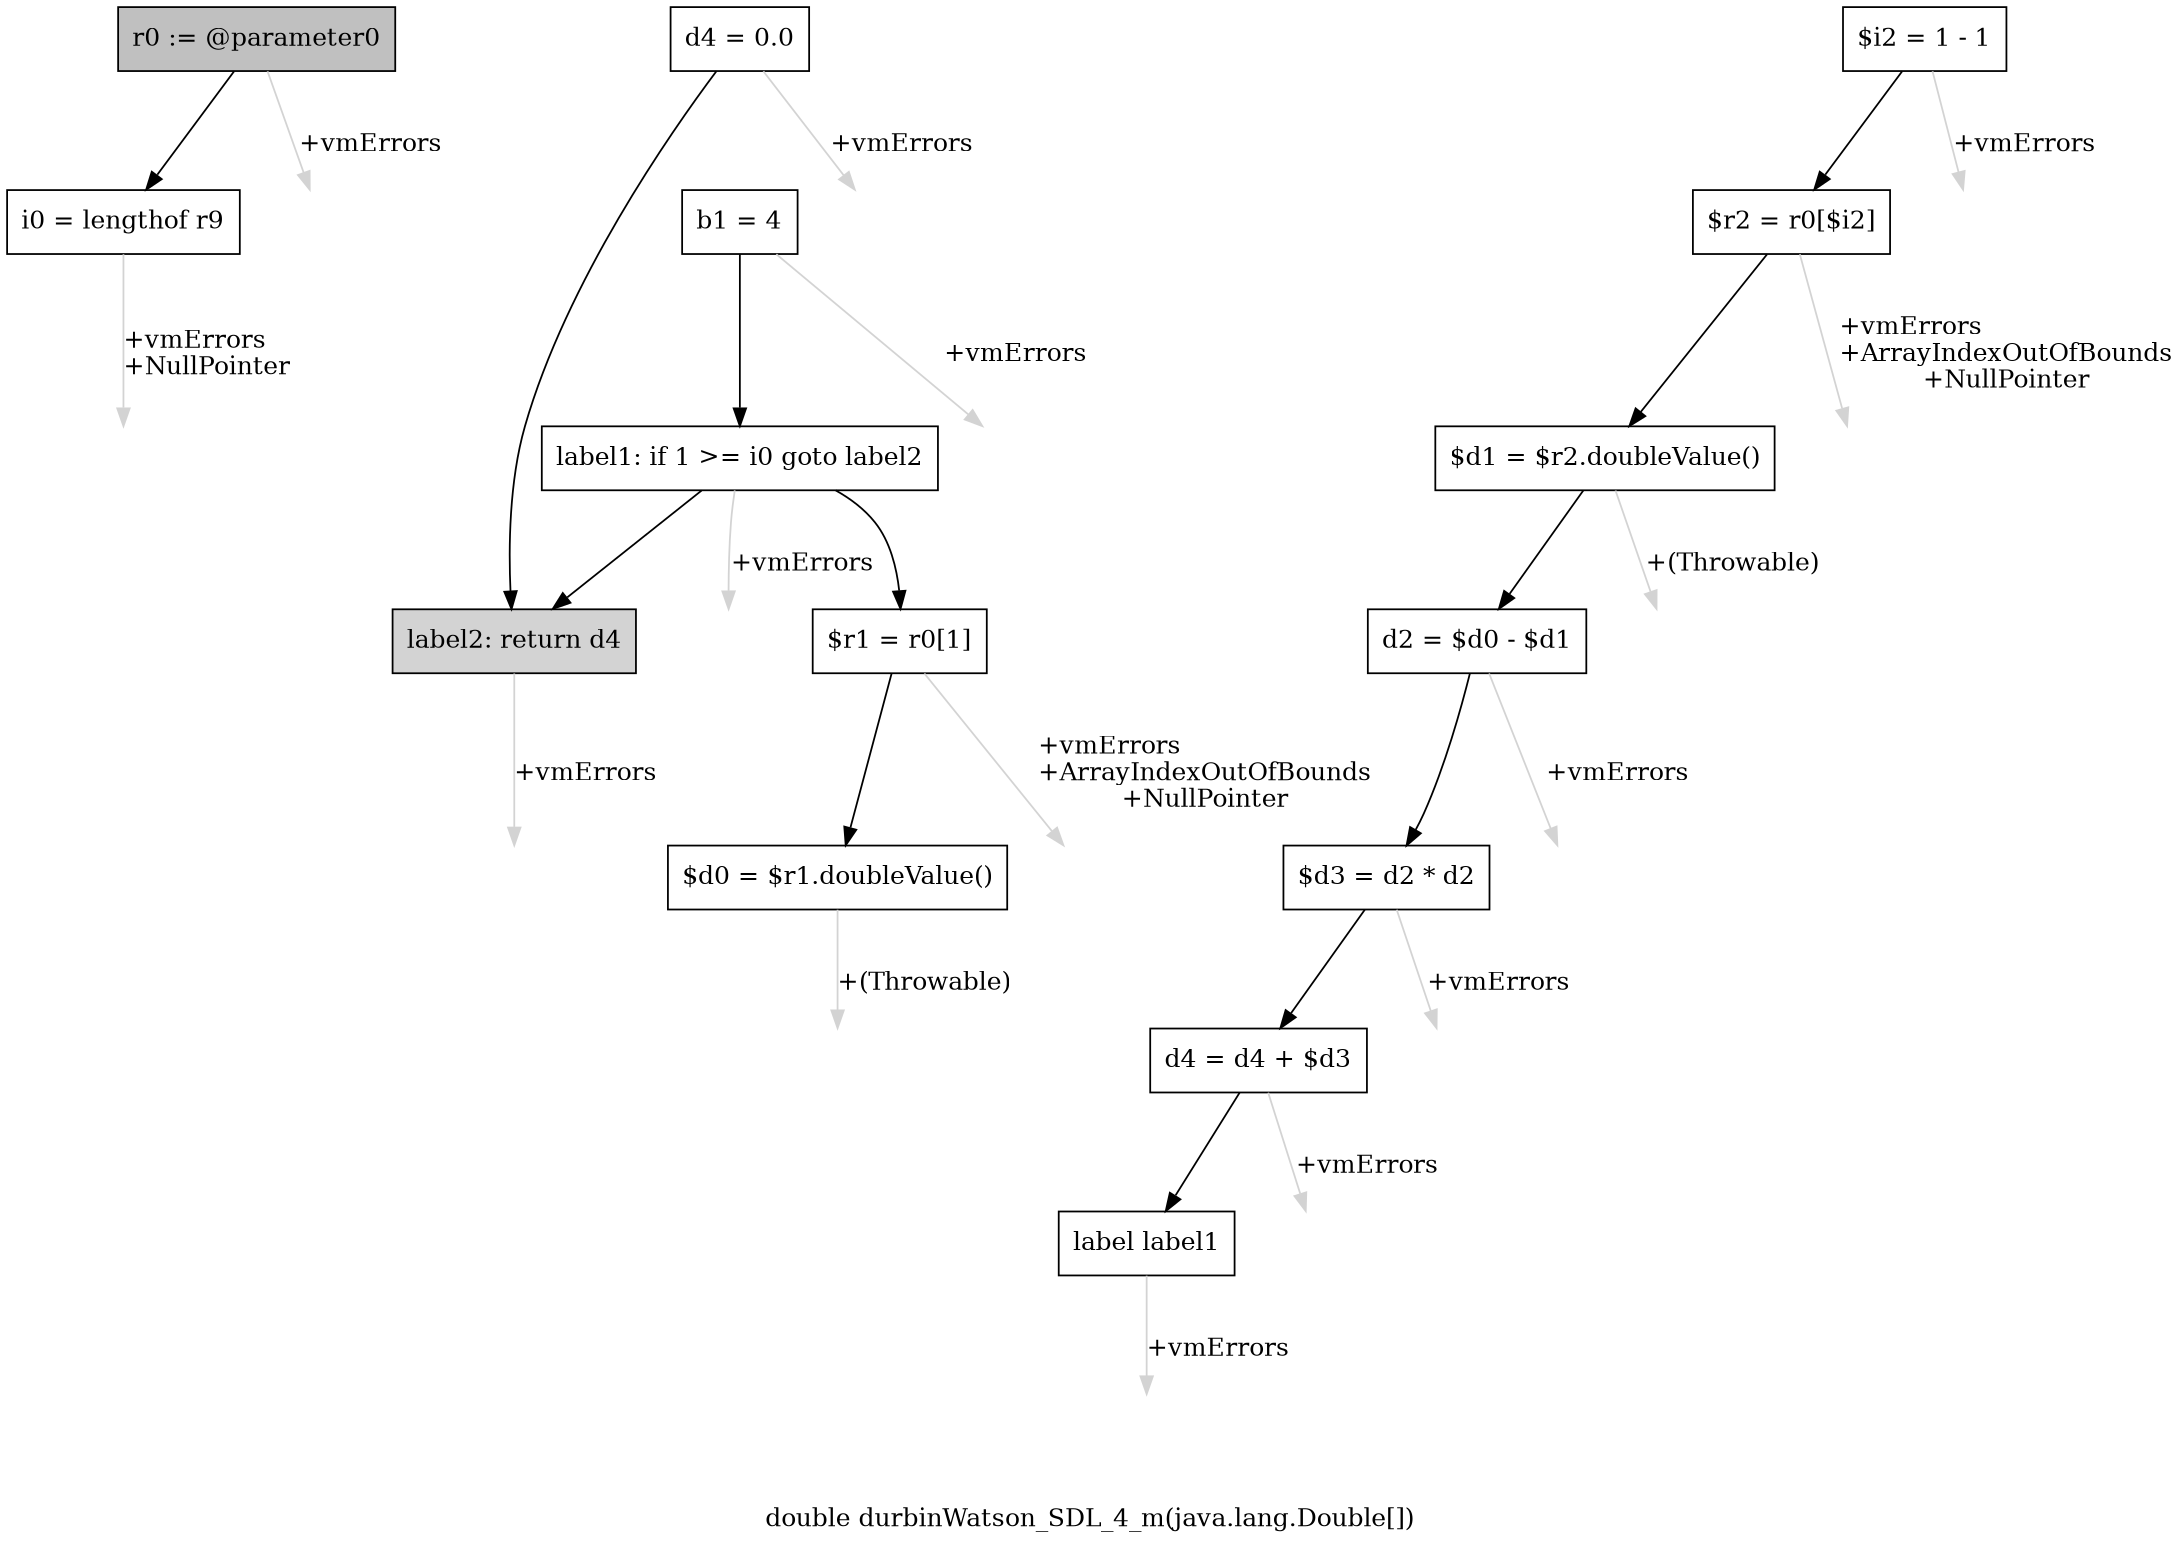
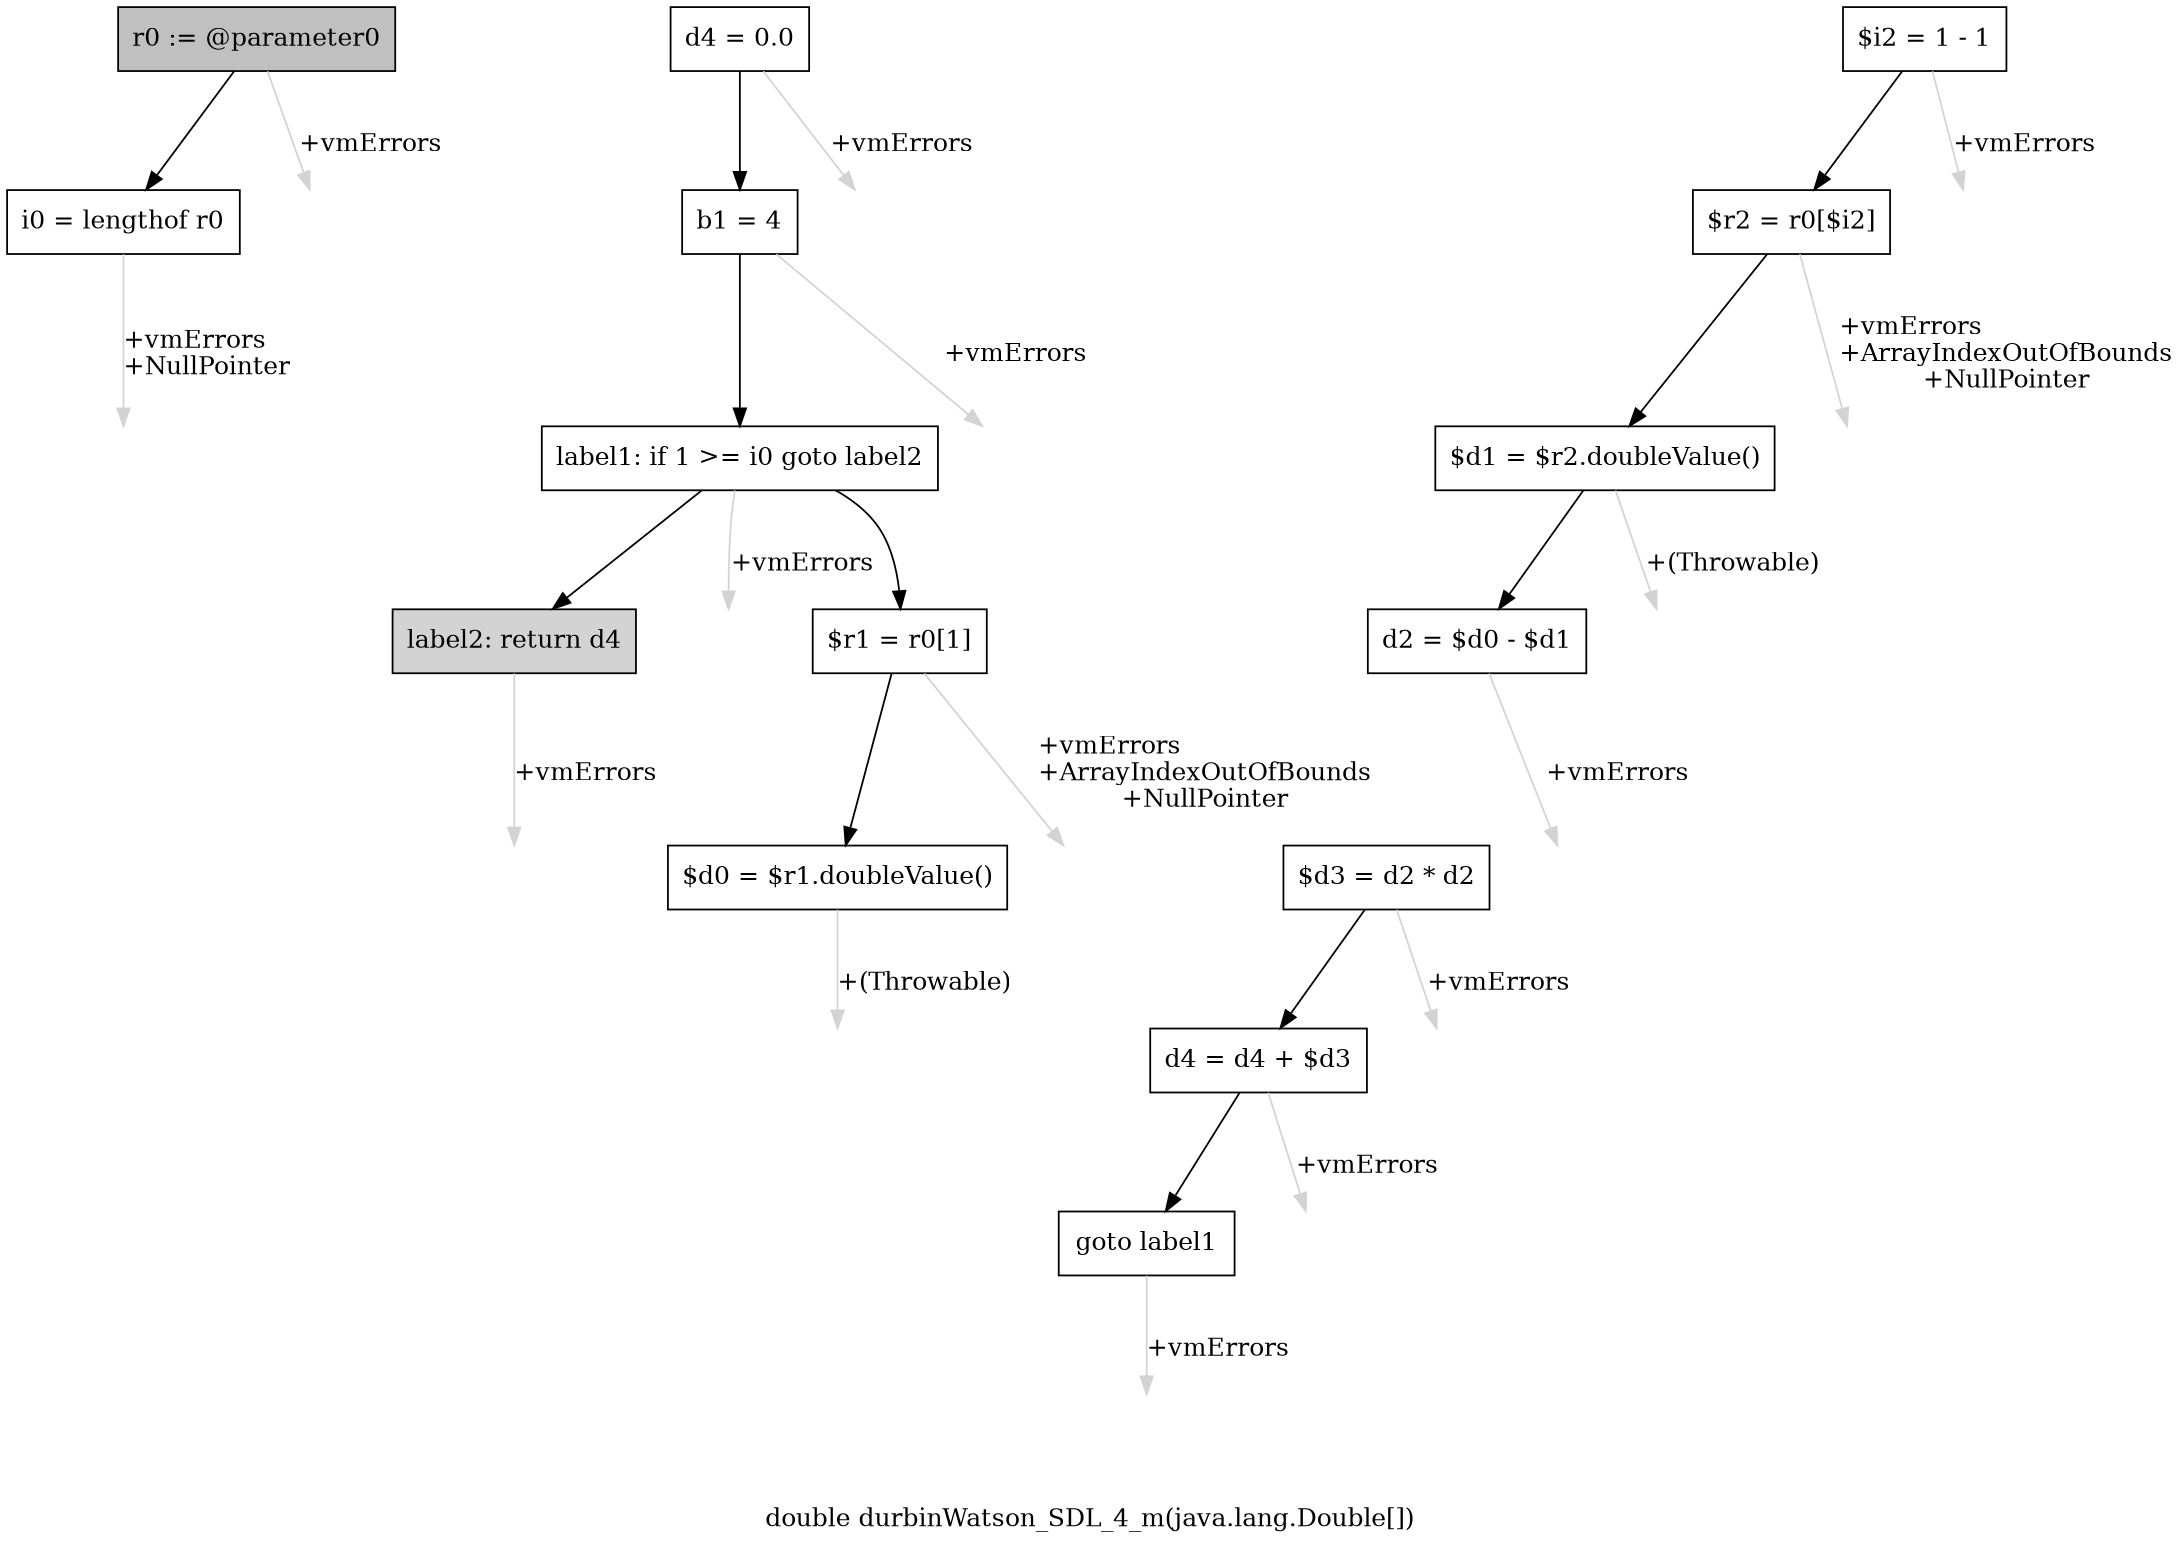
node "i0 = lengthof r9": label "i0 = lengthof r9" -> "i0 = lengthof r0"
edge "d4 = 0.0" -> "label2: return d4": now "d4 = 0.0" -> "b1 = 4"
edge "d2 = $d0 - $d1" -> "$d3 = d2 * d2": removed
node "label label1": label "label label1" -> "goto label1"
